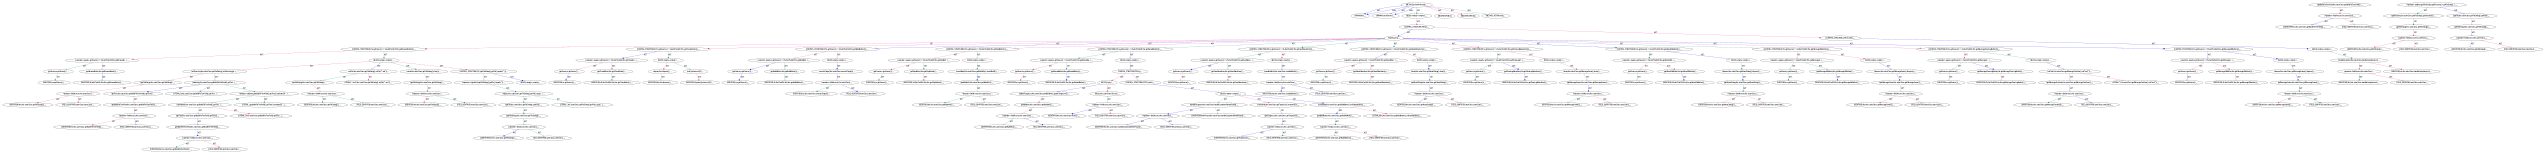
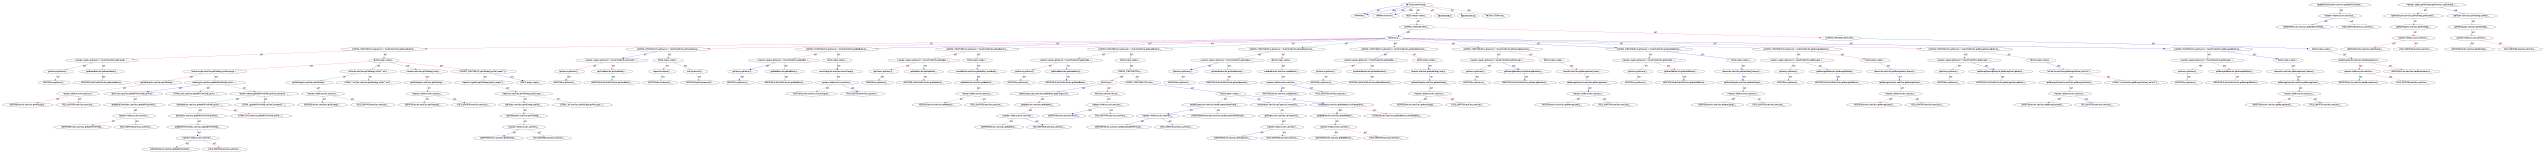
edge "(MODIFIER,PUBLIC)" -> "(METHOD,actionPerformed)": reversed
